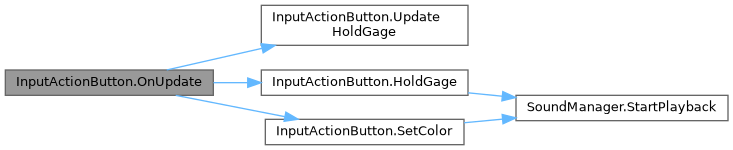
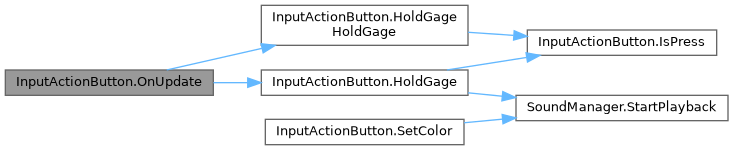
node "InputActionButton.Update HoldGage": label "InputActionButton.Update HoldGage" -> "InputActionButton.HoldGage HoldGage"
node "InputActionButton.IsPress": added
edge "InputActionButton.OnUpdate" -> "InputActionButton.SetColor": removed
